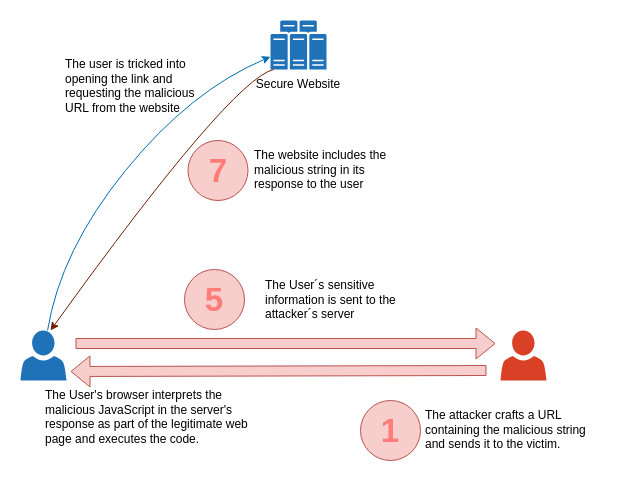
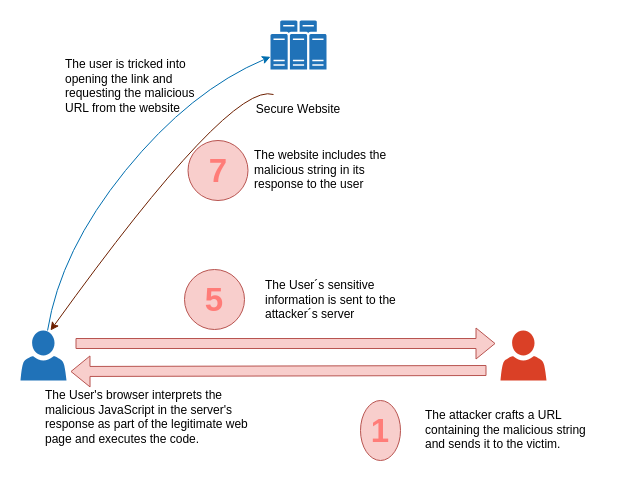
node "Secure Website": moved (299, 85) -> (299, 110)
node "1": size 60x60 -> 40x60
